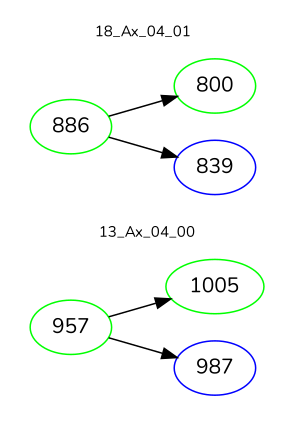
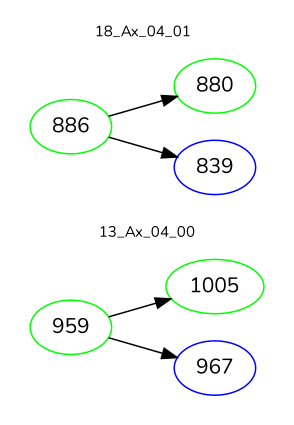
node "800": label "800" -> "880"
node "957": label "957" -> "959"
node "987": label "987" -> "967"
